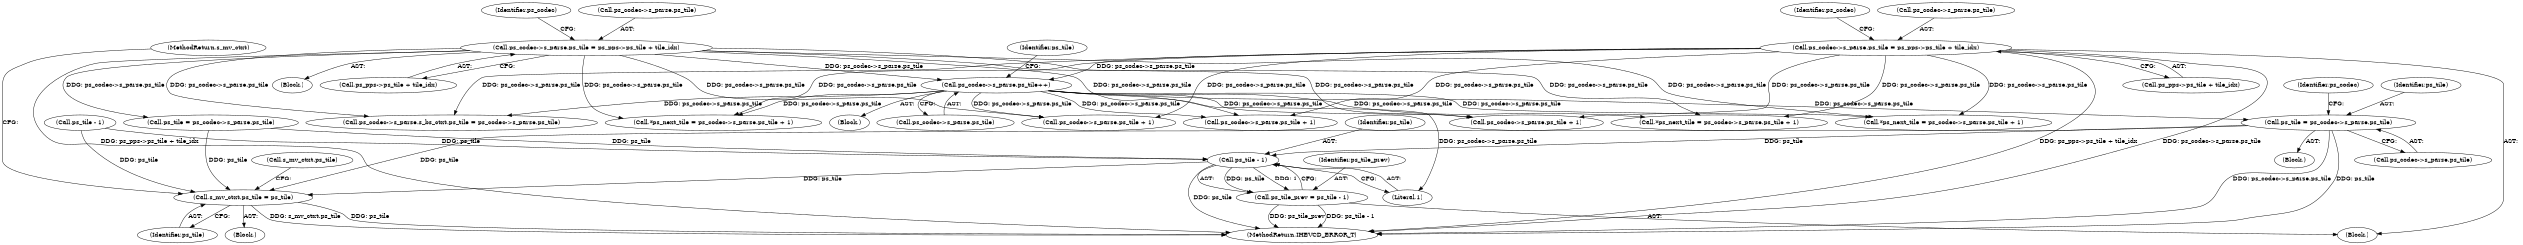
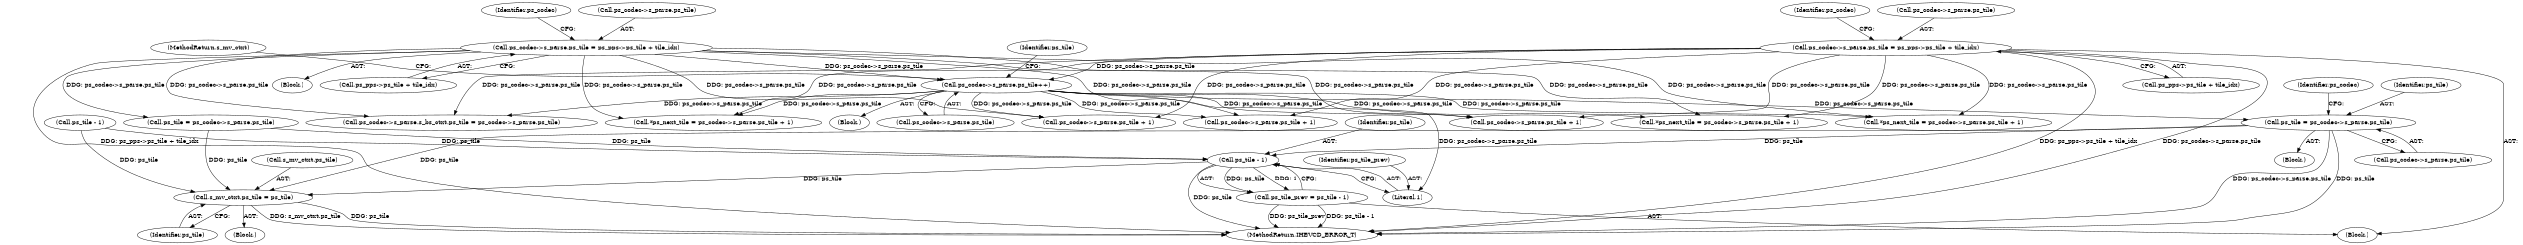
edge "(MethodReturn,s_mv_ctxt)" -> "(Call,s_mv_ctxt.ps_tile = ps_tile)": now "(MethodReturn,s_mv_ctxt)" -> "(Call,ps_codec->s_parse.ps_tile++)"
edge "(Identifier,ps_tile_prev)" -> "(Call,ps_tile_prev = ps_tile - 1)": now "(Identifier,ps_tile_prev)" -> "(Literal,1)"
edge "(Call,s_mv_ctxt.ps_tile)" -> "(Call,s_mv_ctxt.ps_tile = ps_tile)": label "CFG: " -> "AST: "
